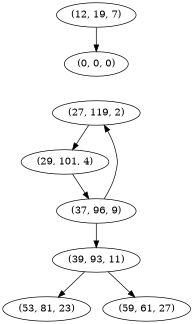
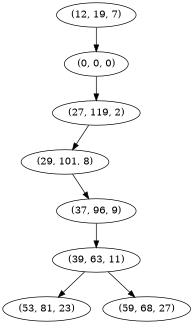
node "(29, 101, 4)": label "(29, 101, 4)" -> "(29, 101, 8)"
edge "(37, 96, 9)" -> "(27, 119, 2)": now "(0, 0, 0)" -> "(27, 119, 2)"
node "(39, 93, 11)": label "(39, 93, 11)" -> "(39, 63, 11)"
node "(59, 61, 27)": label "(59, 61, 27)" -> "(59, 68, 27)"
